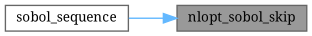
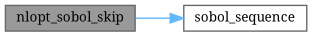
edge "sobol_sequence" -> "nlopt_sobol_skip": reversed
